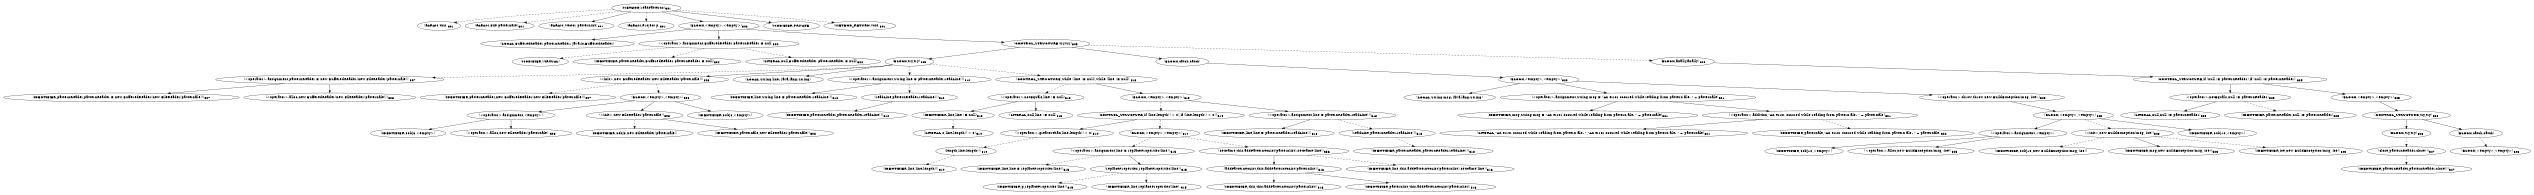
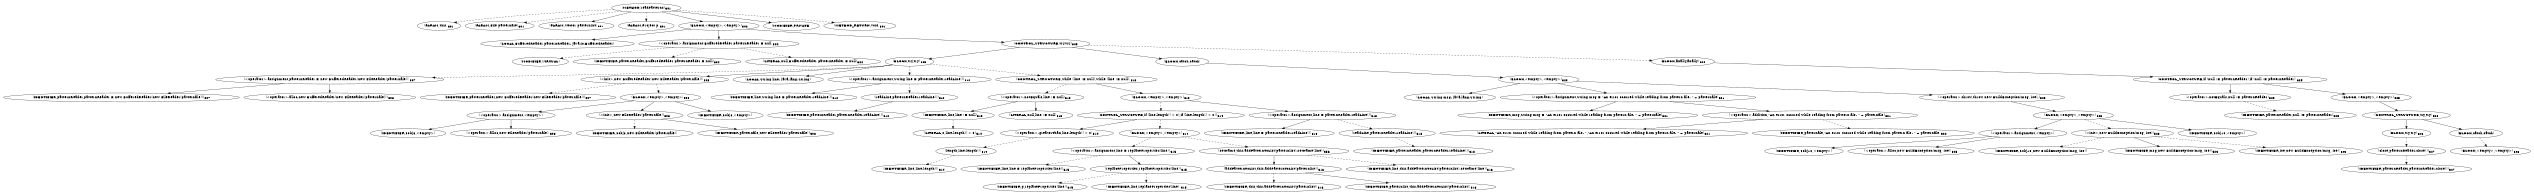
node "(LITERAL,null,null != patternReader)": removed
